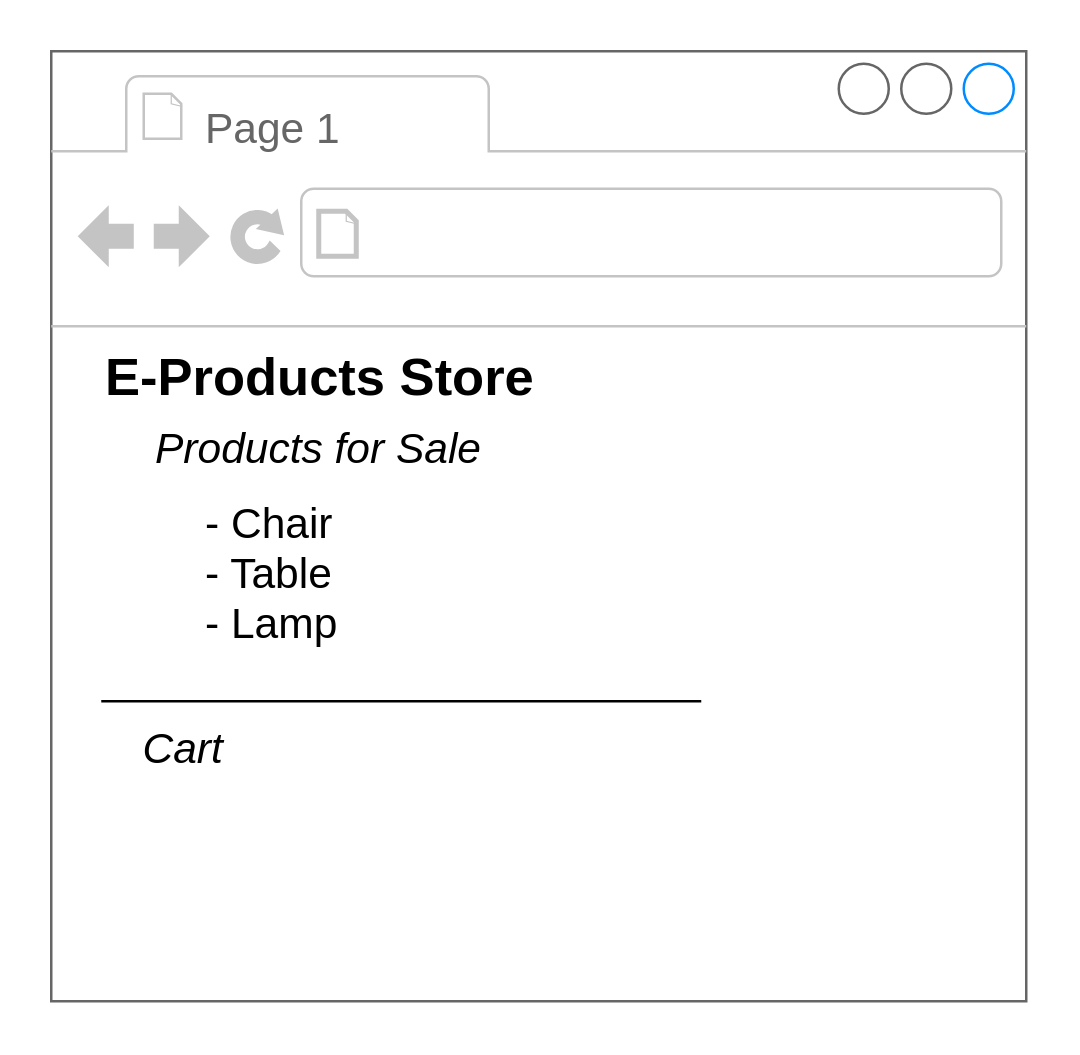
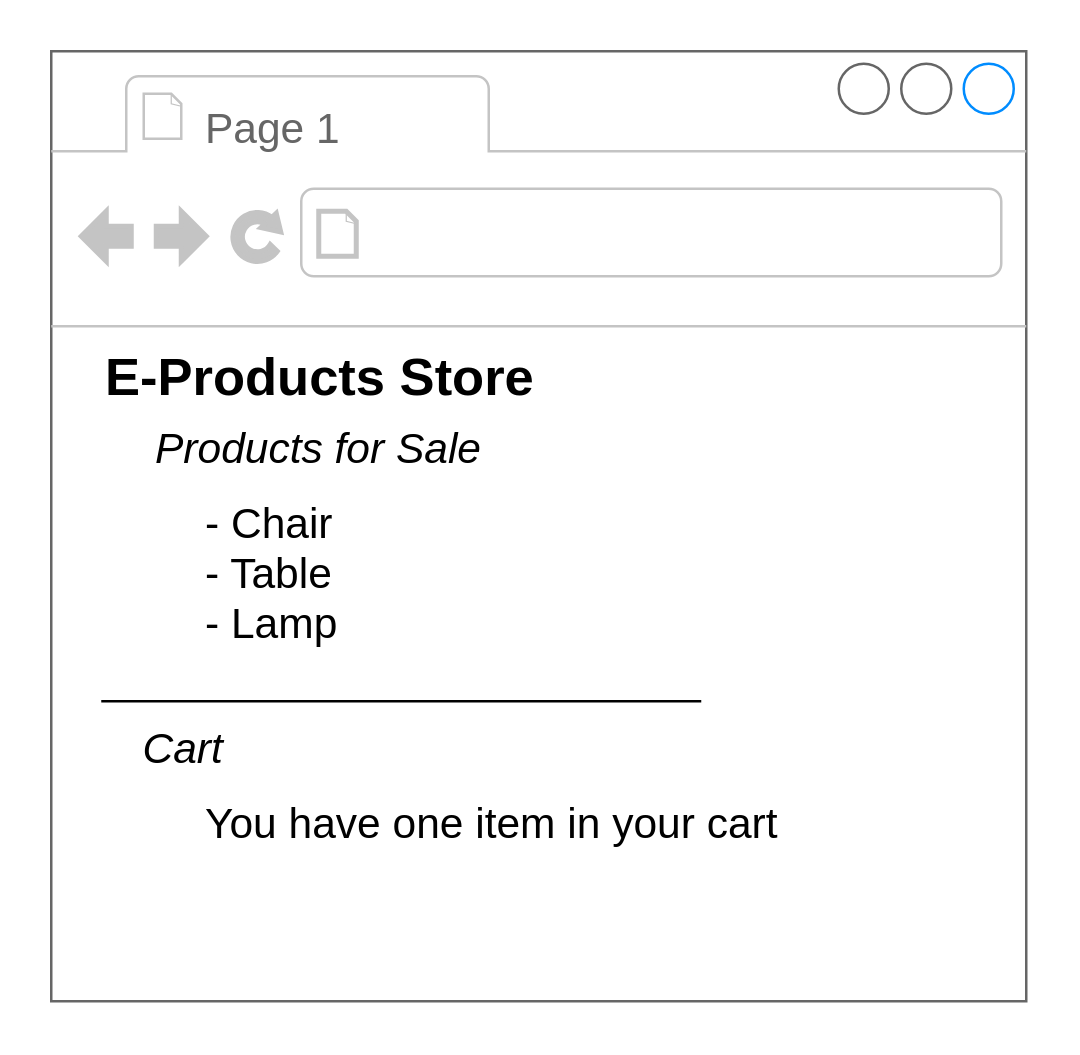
node "You have one item in your cart": added
